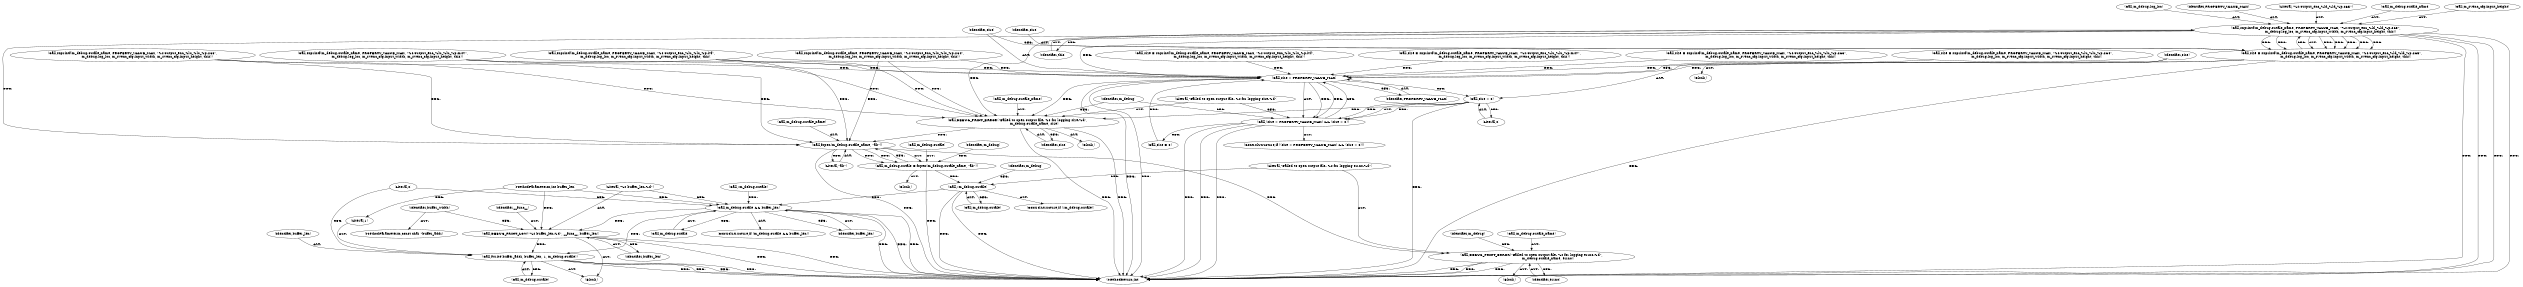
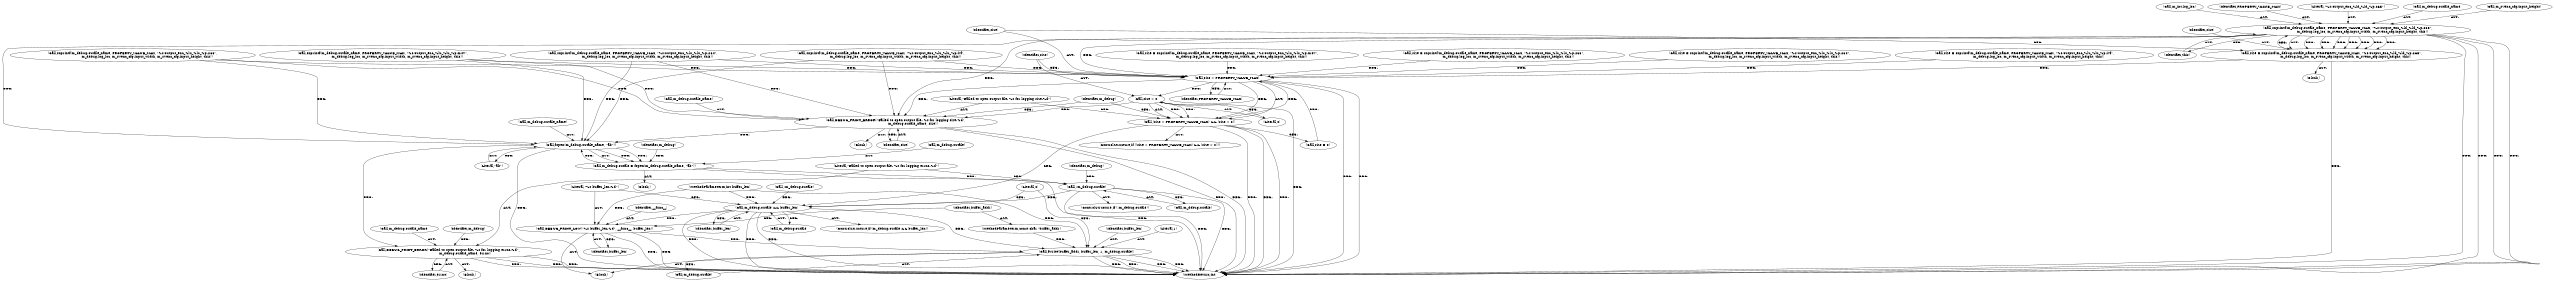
node "(Call,m_debug.log_loc)": label "(Call,m_debug.log_loc)" -> "(Call,m_int.log_loc)"
edge "(Call,size > PROPERTY_VALUE_MAX)" -> "(Call,size < 0)": label "CFG: " -> "DDG: "
edge "(Call,(size > PROPERTY_VALUE_MAX) && (size < 0))" -> "(Call,size > PROPERTY_VALUE_MAX)": now "(Call,(size > PROPERTY_VALUE_MAX) && (size < 0))" -> "(Call,m_debug.outfile && buffer_len)"
edge "(MethodParameterIn,int buffer_len)" -> "(Literal,1)": now "(MethodParameterIn,int buffer_len)" -> "(Call,fwrite(buffer_addr, buffer_len, 1, m_debug.outfile))"
node "(Identifier,buffer_width)": label "(Identifier,buffer_width)" -> "(Identifier,buffer_addr)"
edge "(MethodParameterIn,const char *buffer_addr)" -> "(Call,fwrite(buffer_addr, buffer_len, 1, m_debug.outfile))": added, label "DDG:"
